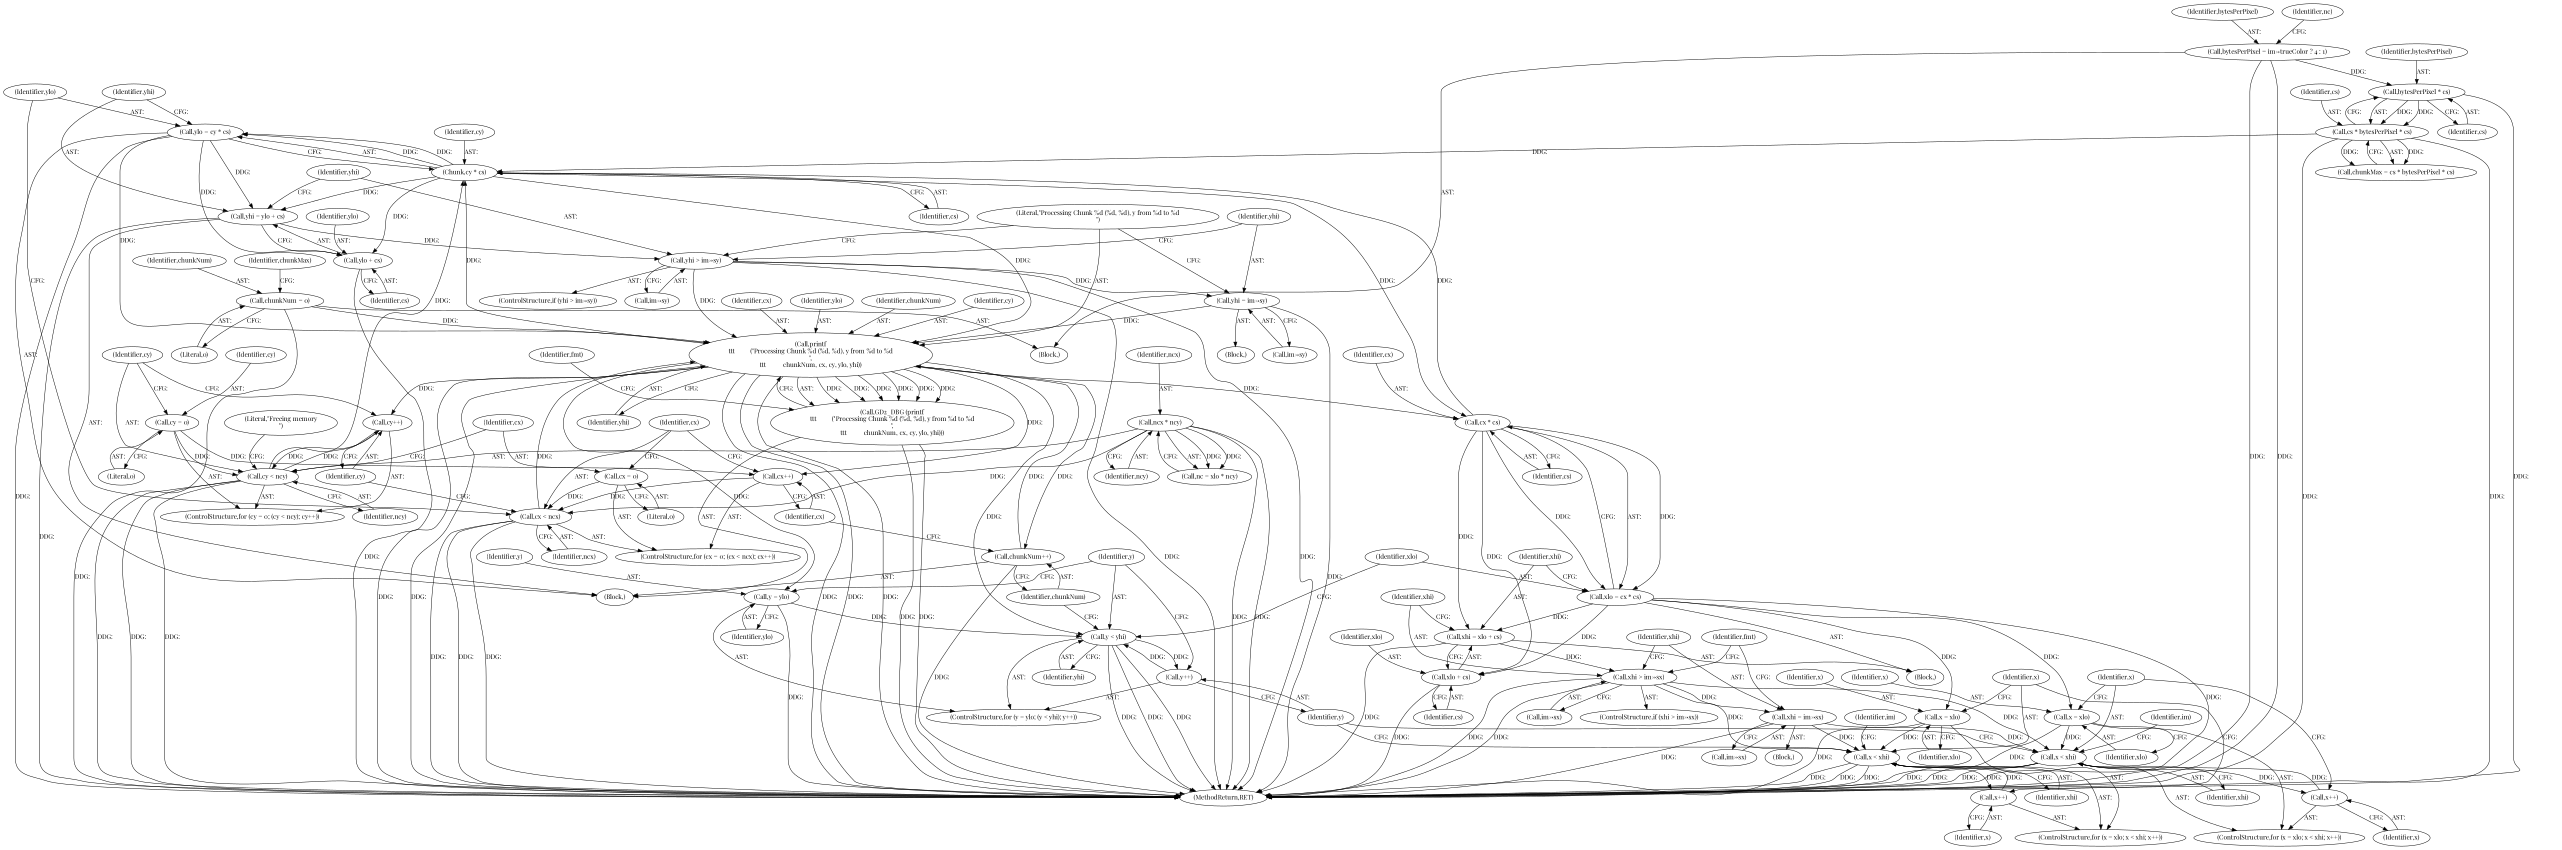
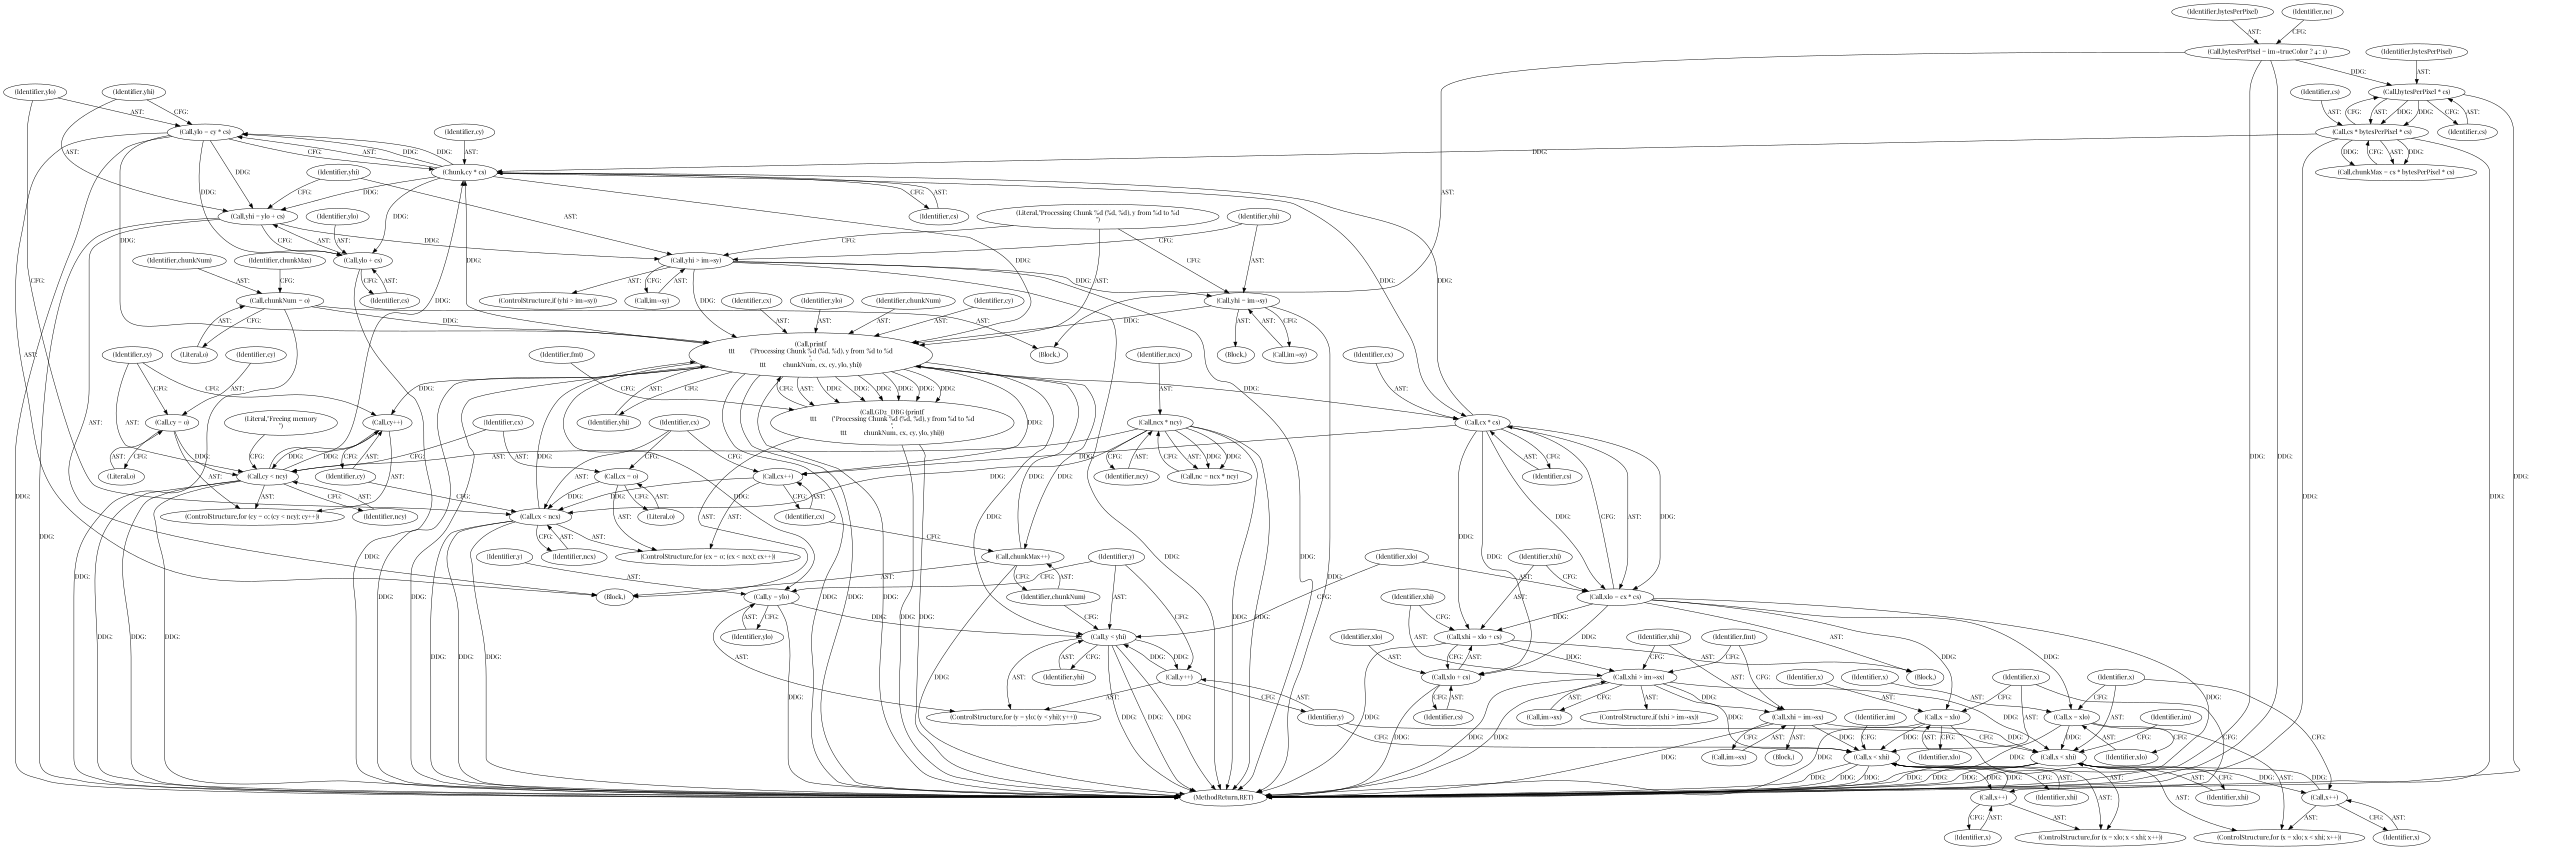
edge "(Call,cy = 0)" -> "(Call,cx++)": now "(Call,cx * cs)" -> "(Call,cx++)"
node "(Call,nc = xlo * ncy)": label "(Call,nc = xlo * ncy)" -> "(Call,nc = ncx * ncy)"
node "(Call,chunkNum++)": label "(Call,chunkNum++)" -> "(Call,chunkMax++)"
